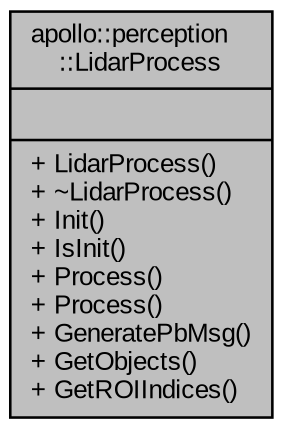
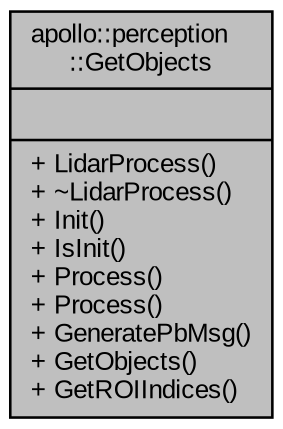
node "apollo::perception": text "::LidarProcess" -> "::GetObjects"
